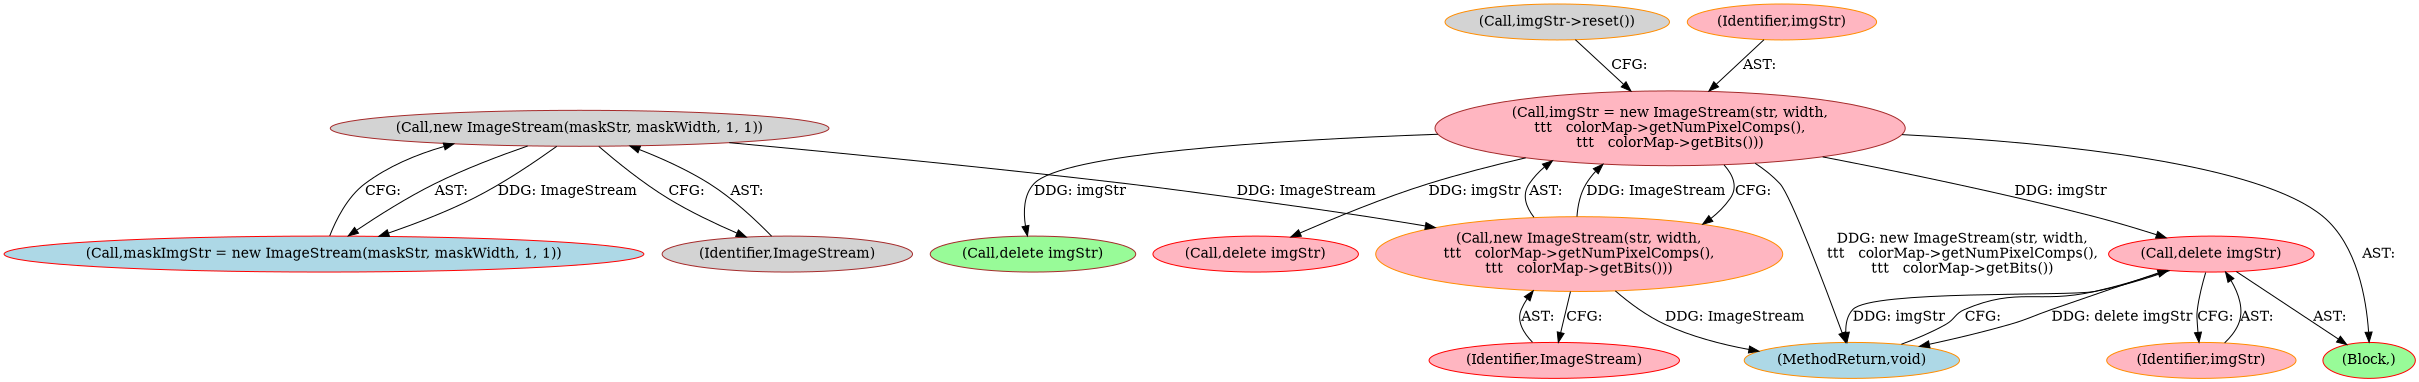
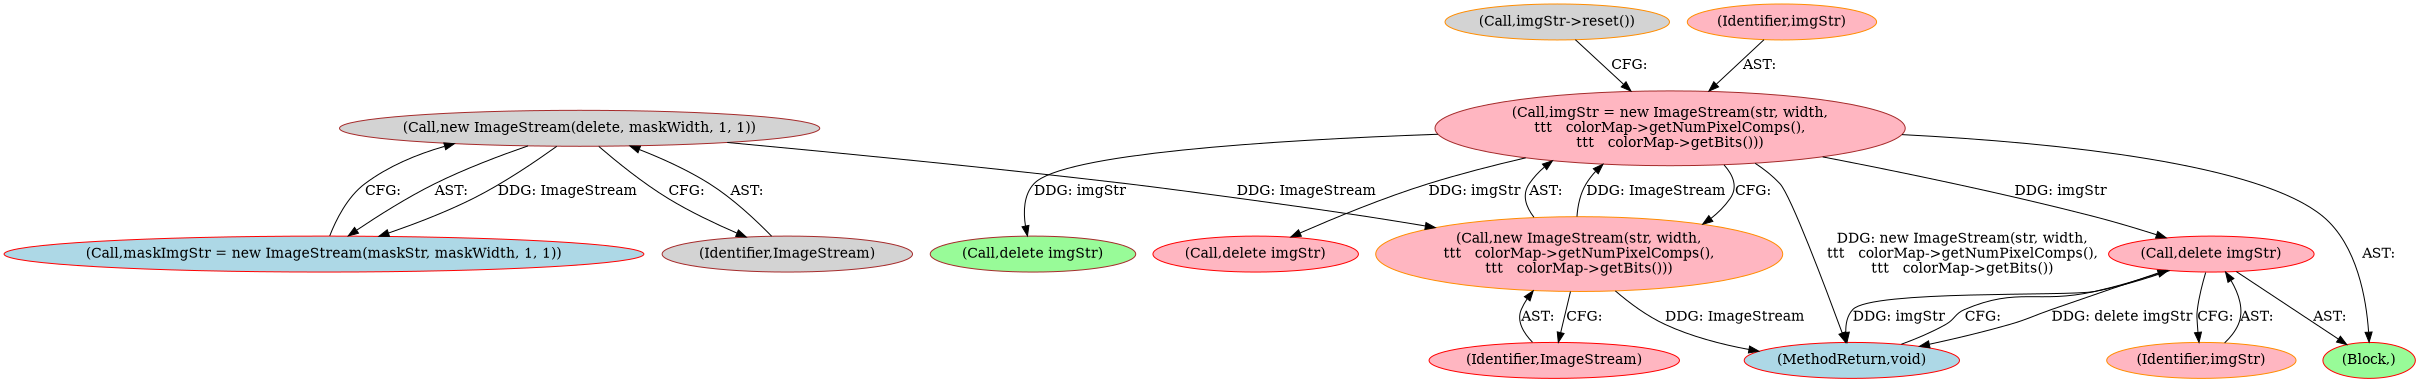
node "(Call,new ImageStream(maskStr, maskWidth, 1, 1))": label "(Call,new ImageStream(maskStr, maskWidth, 1, 1))" -> "(Call,new ImageStream(delete, maskWidth, 1, 1))"
node "(MethodReturn,void)": color darkorange -> red
